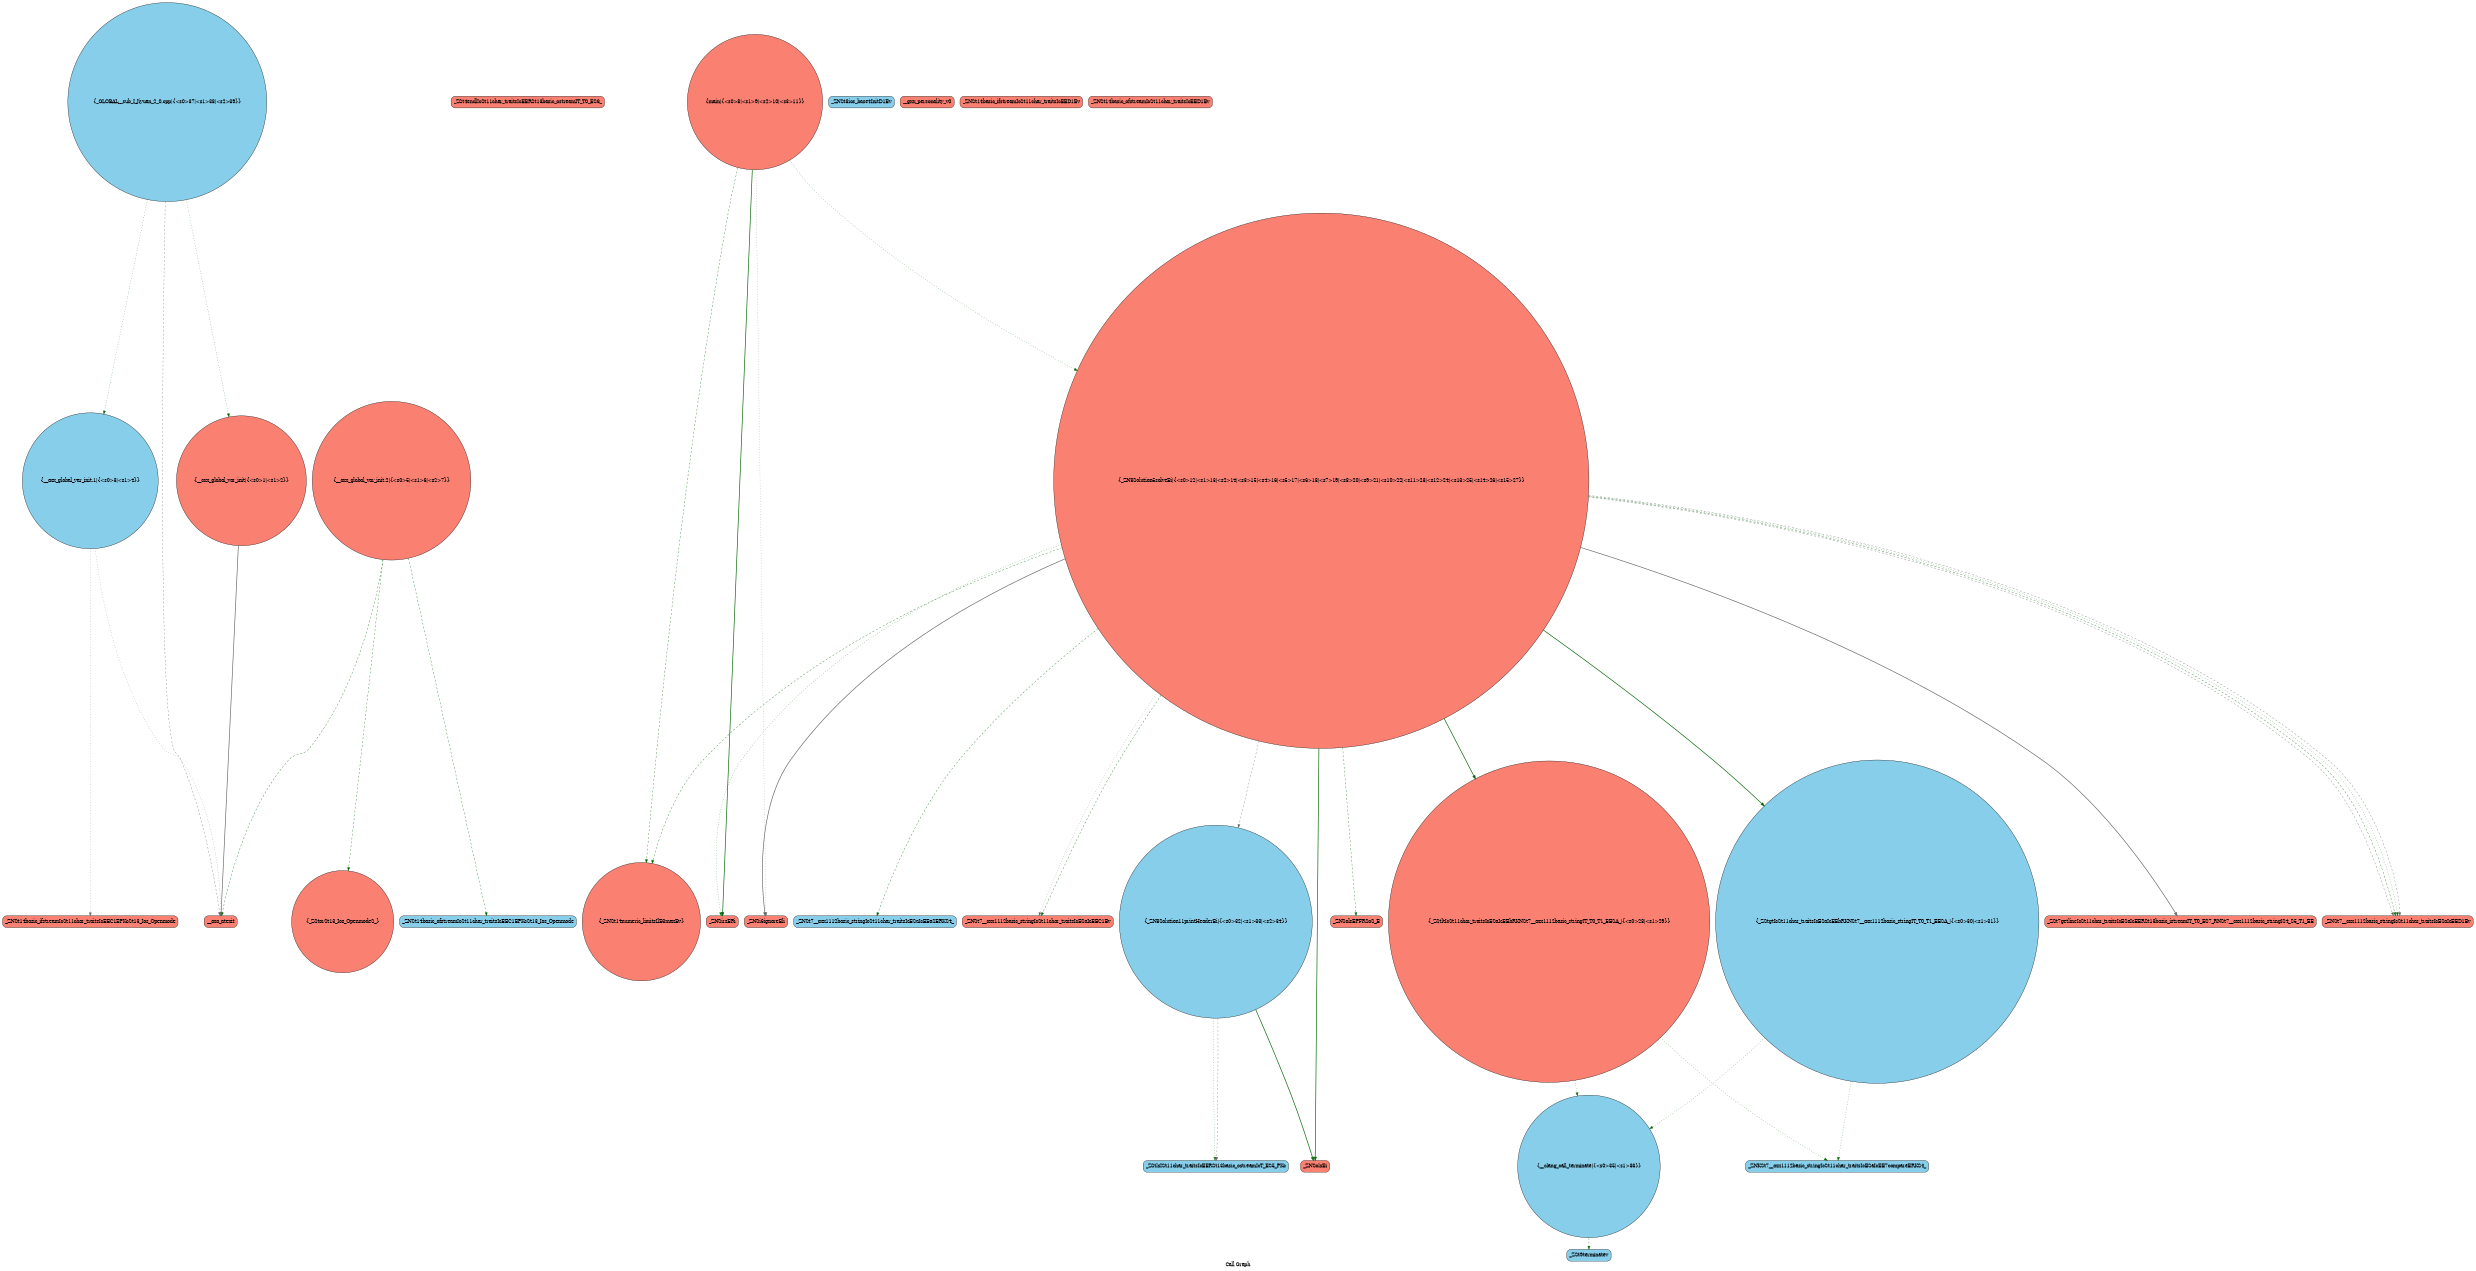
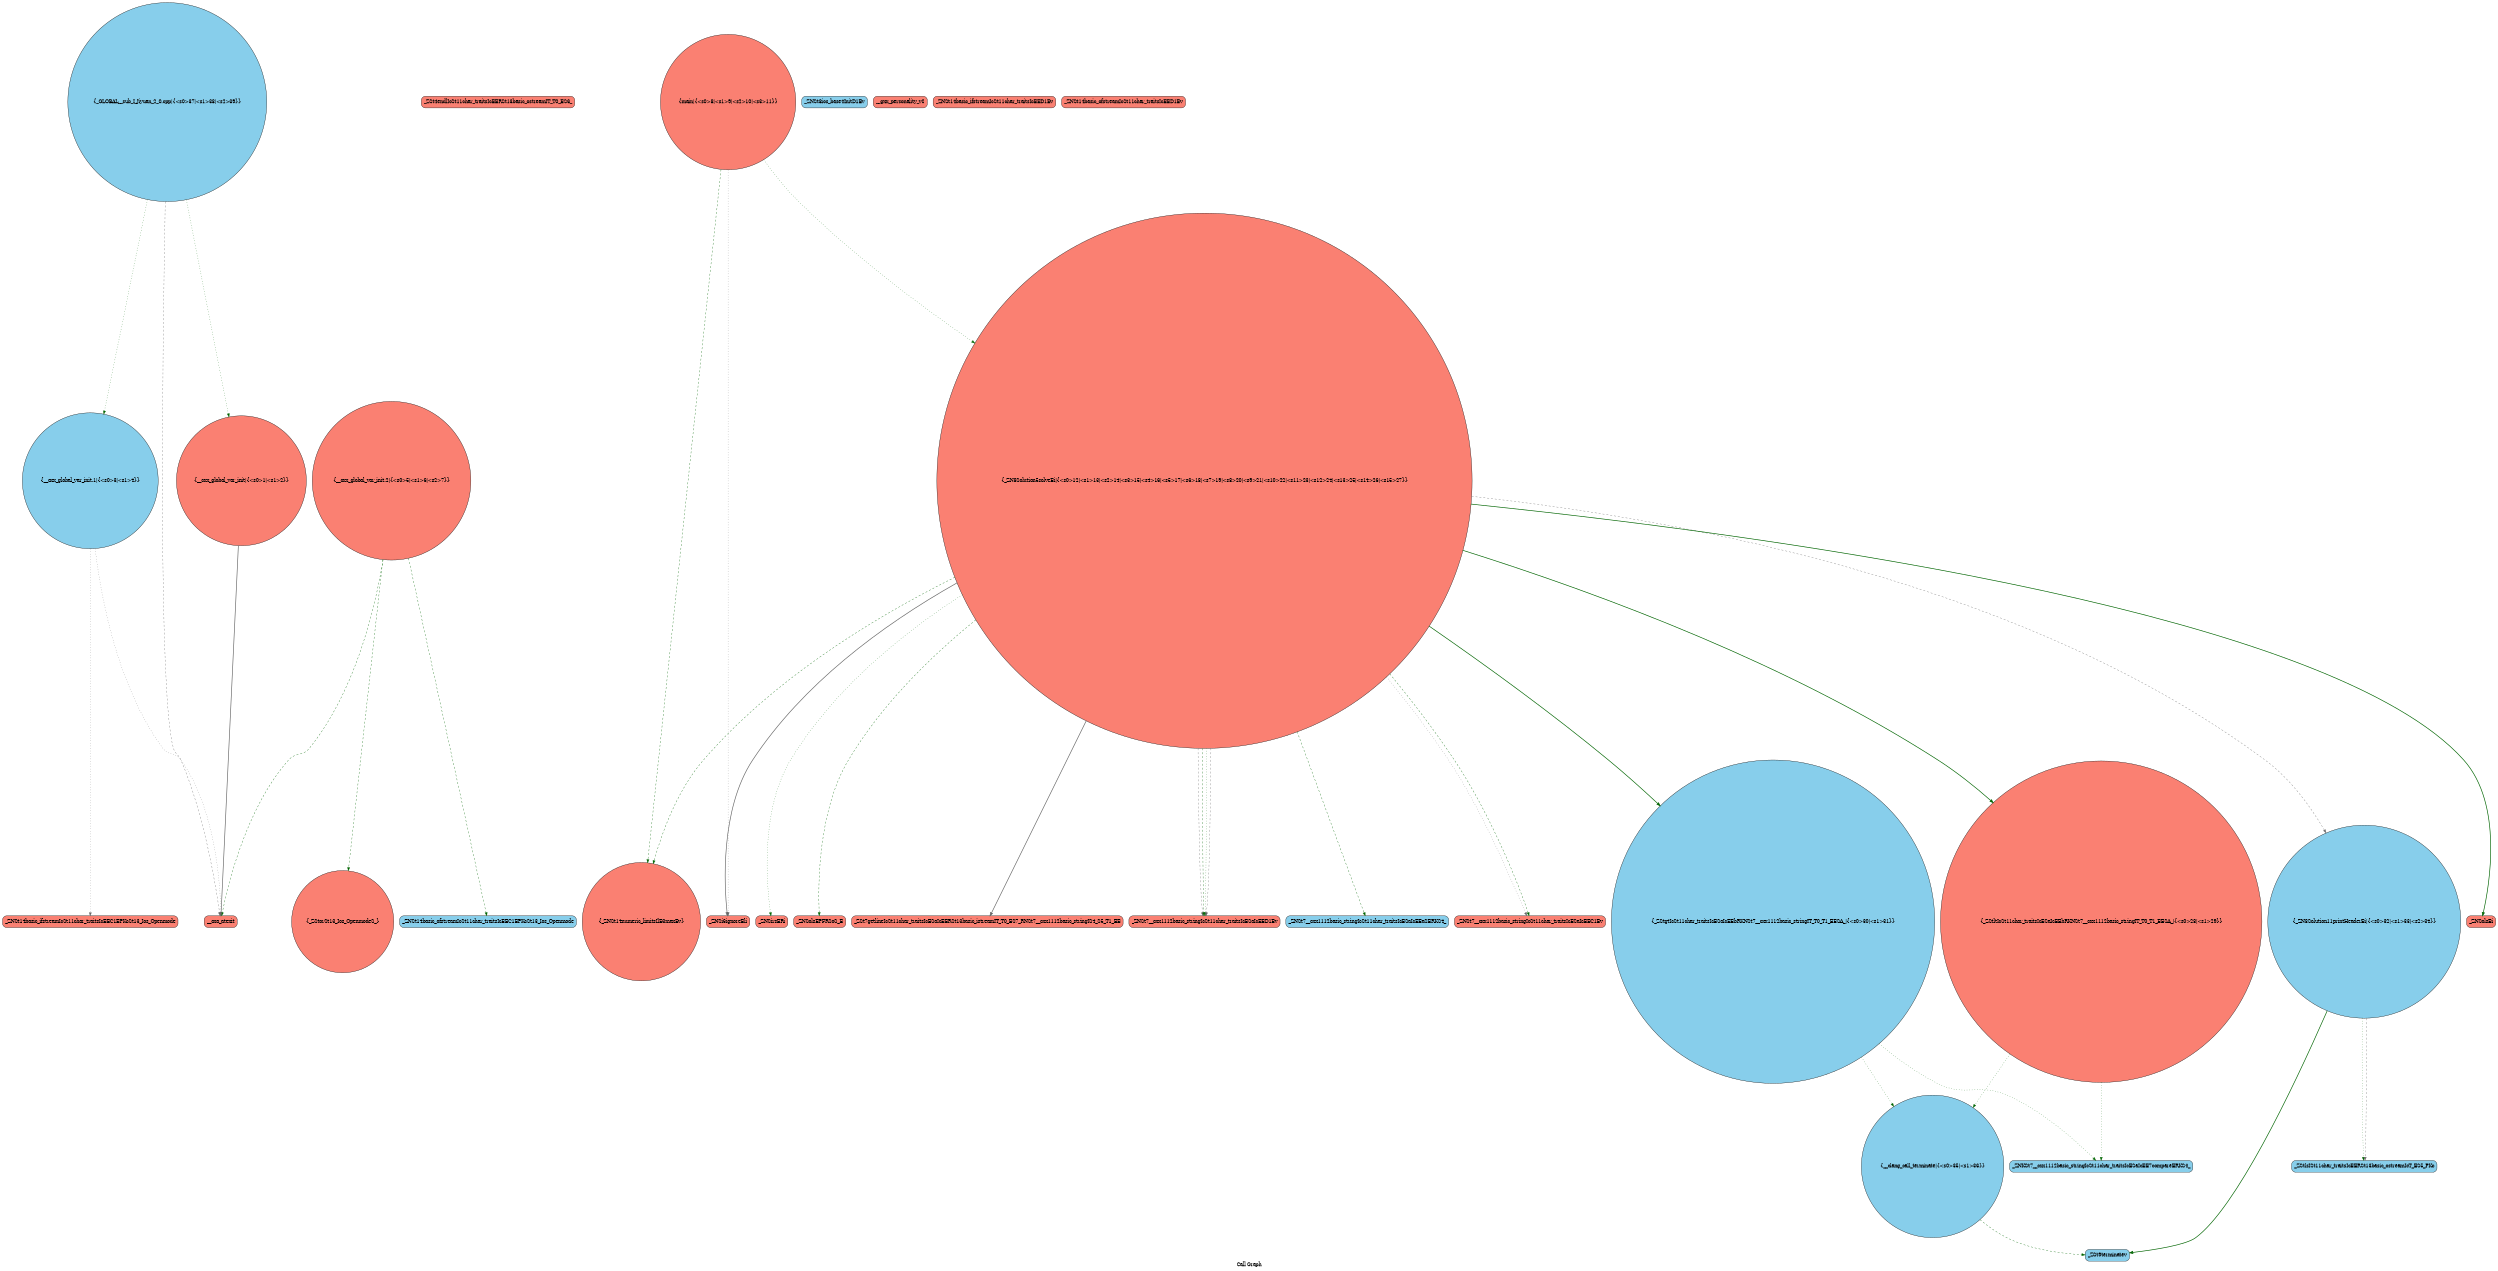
edge "{main|{<s0>8|<s1>9|<s2>10|<s3>11}}" -> "_ZNSirsERi": removed
edge "{_ZN8Solution11printHeaderEi|{<s0>32|<s1>33|<s2>34}}" -> "_ZNSolsEi": now "{_ZN8Solution11printHeaderEi|{<s0>32|<s1>33|<s2>34}}" -> "_ZSt9terminatev"
